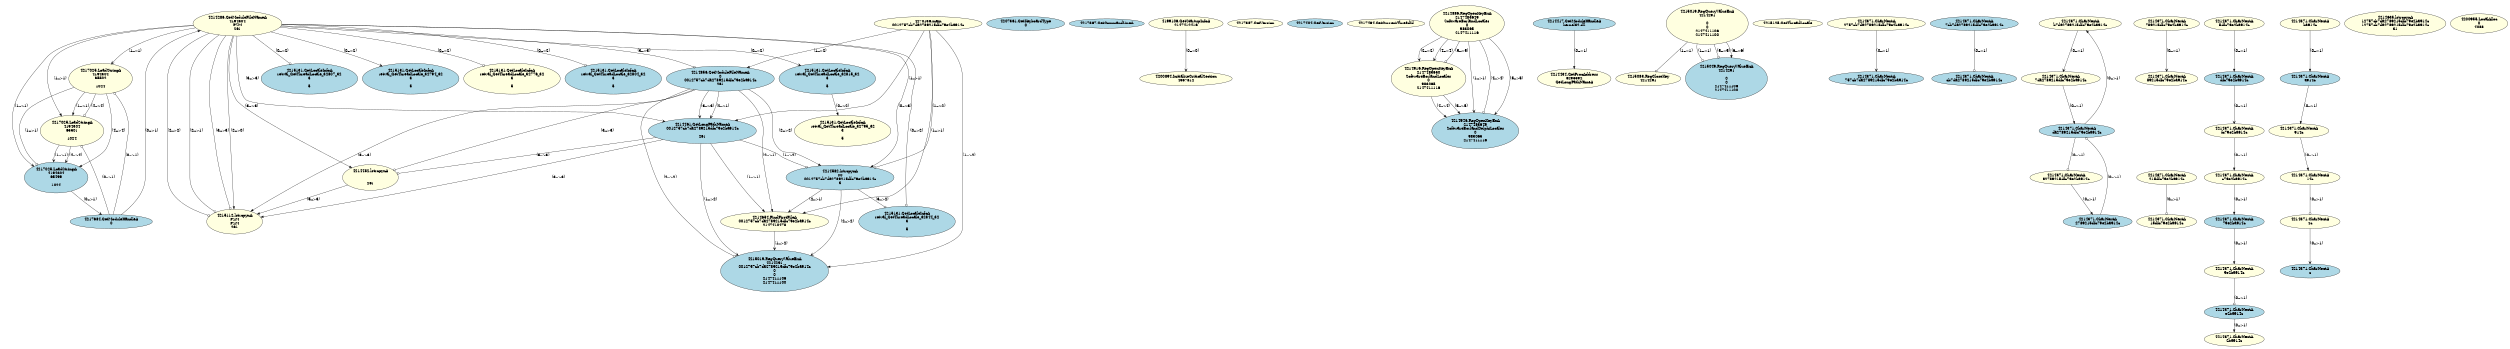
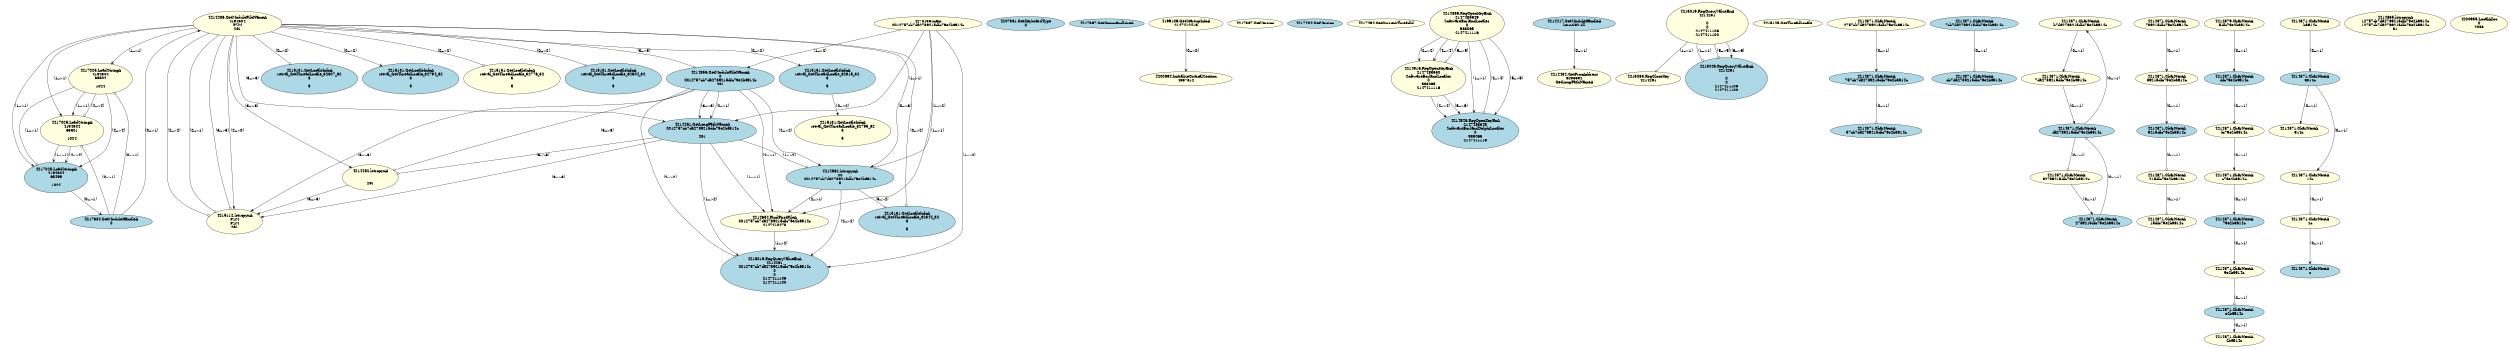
node "4214371.CharNextA 5dfc79e2ba914c": label "4214371.CharNextA 5dfc79e2ba914c" -> "4214379.CharNextA 5dfc79e2ba914c"
node "4214371.CharNextA 57cb7da2789215dfc79e2ba914c": added
node "4214371.CharNextA 9215dfc79e2ba914c": added
edge "4214371.CharNextA 914c" -> "4214371.CharNextA 14c": now "4214371.CharNextA a914c" -> "4214371.CharNextA 14c"
